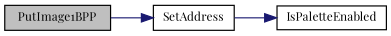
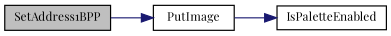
node "PutImage1BPP": label "PutImage1BPP" -> "SetAddress1BPP"
node "SetAddress": label "SetAddress" -> "PutImage"
